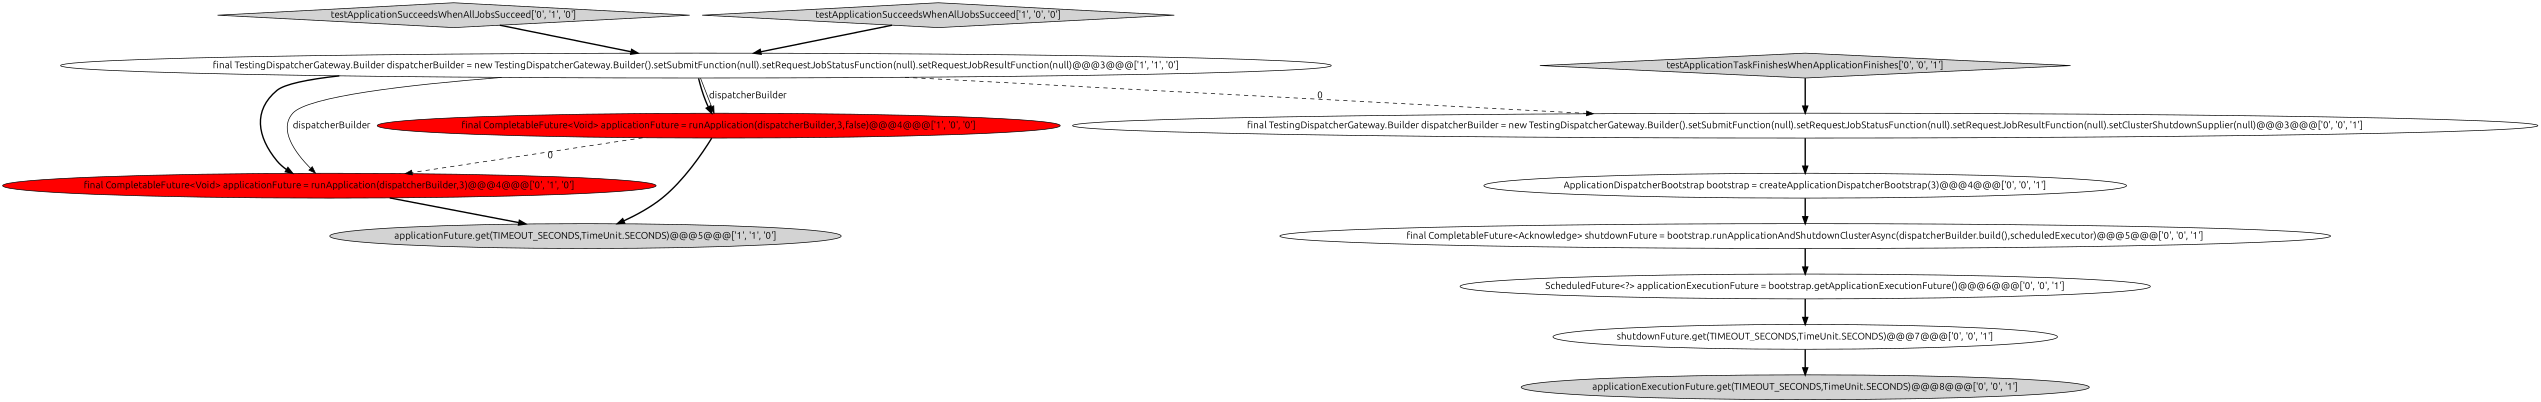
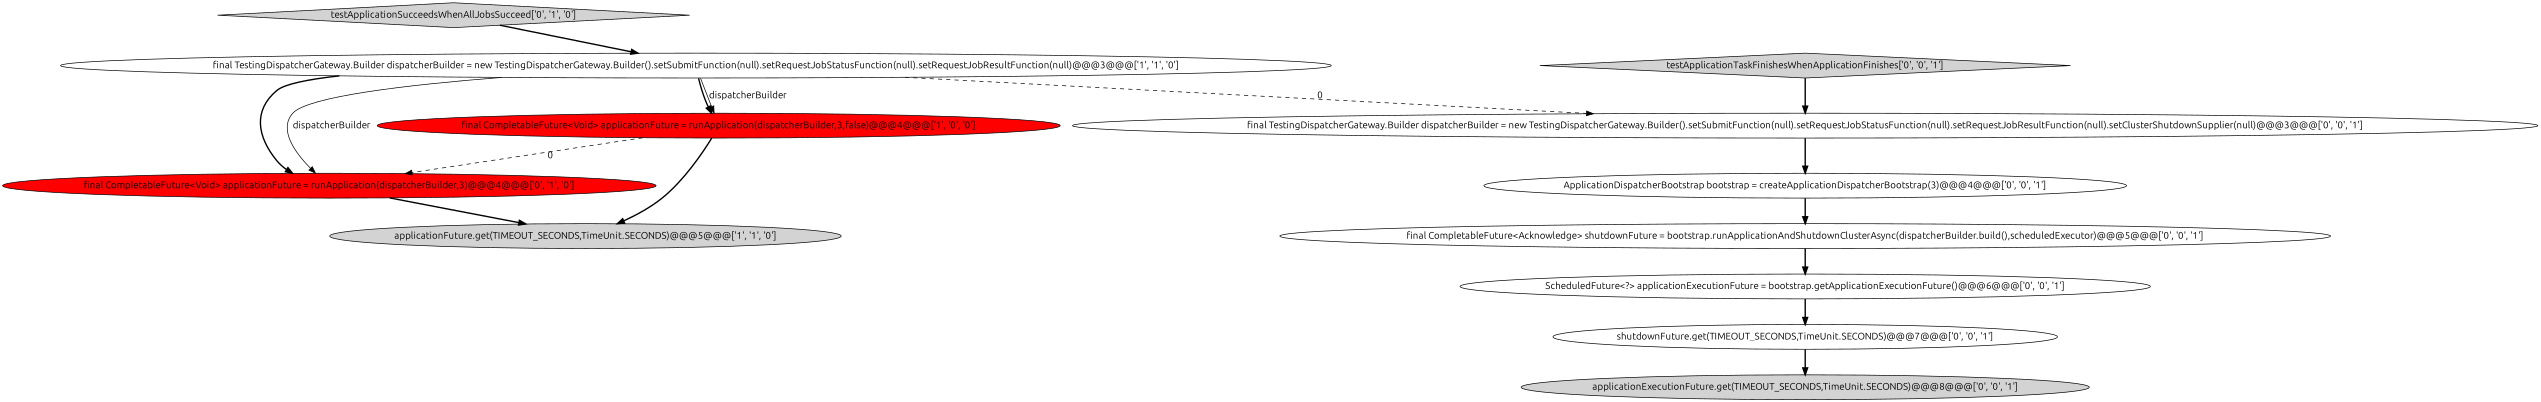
node "testApplicationSucceedsWhenAllJobsSucceed['1', '0', '0']": removed
